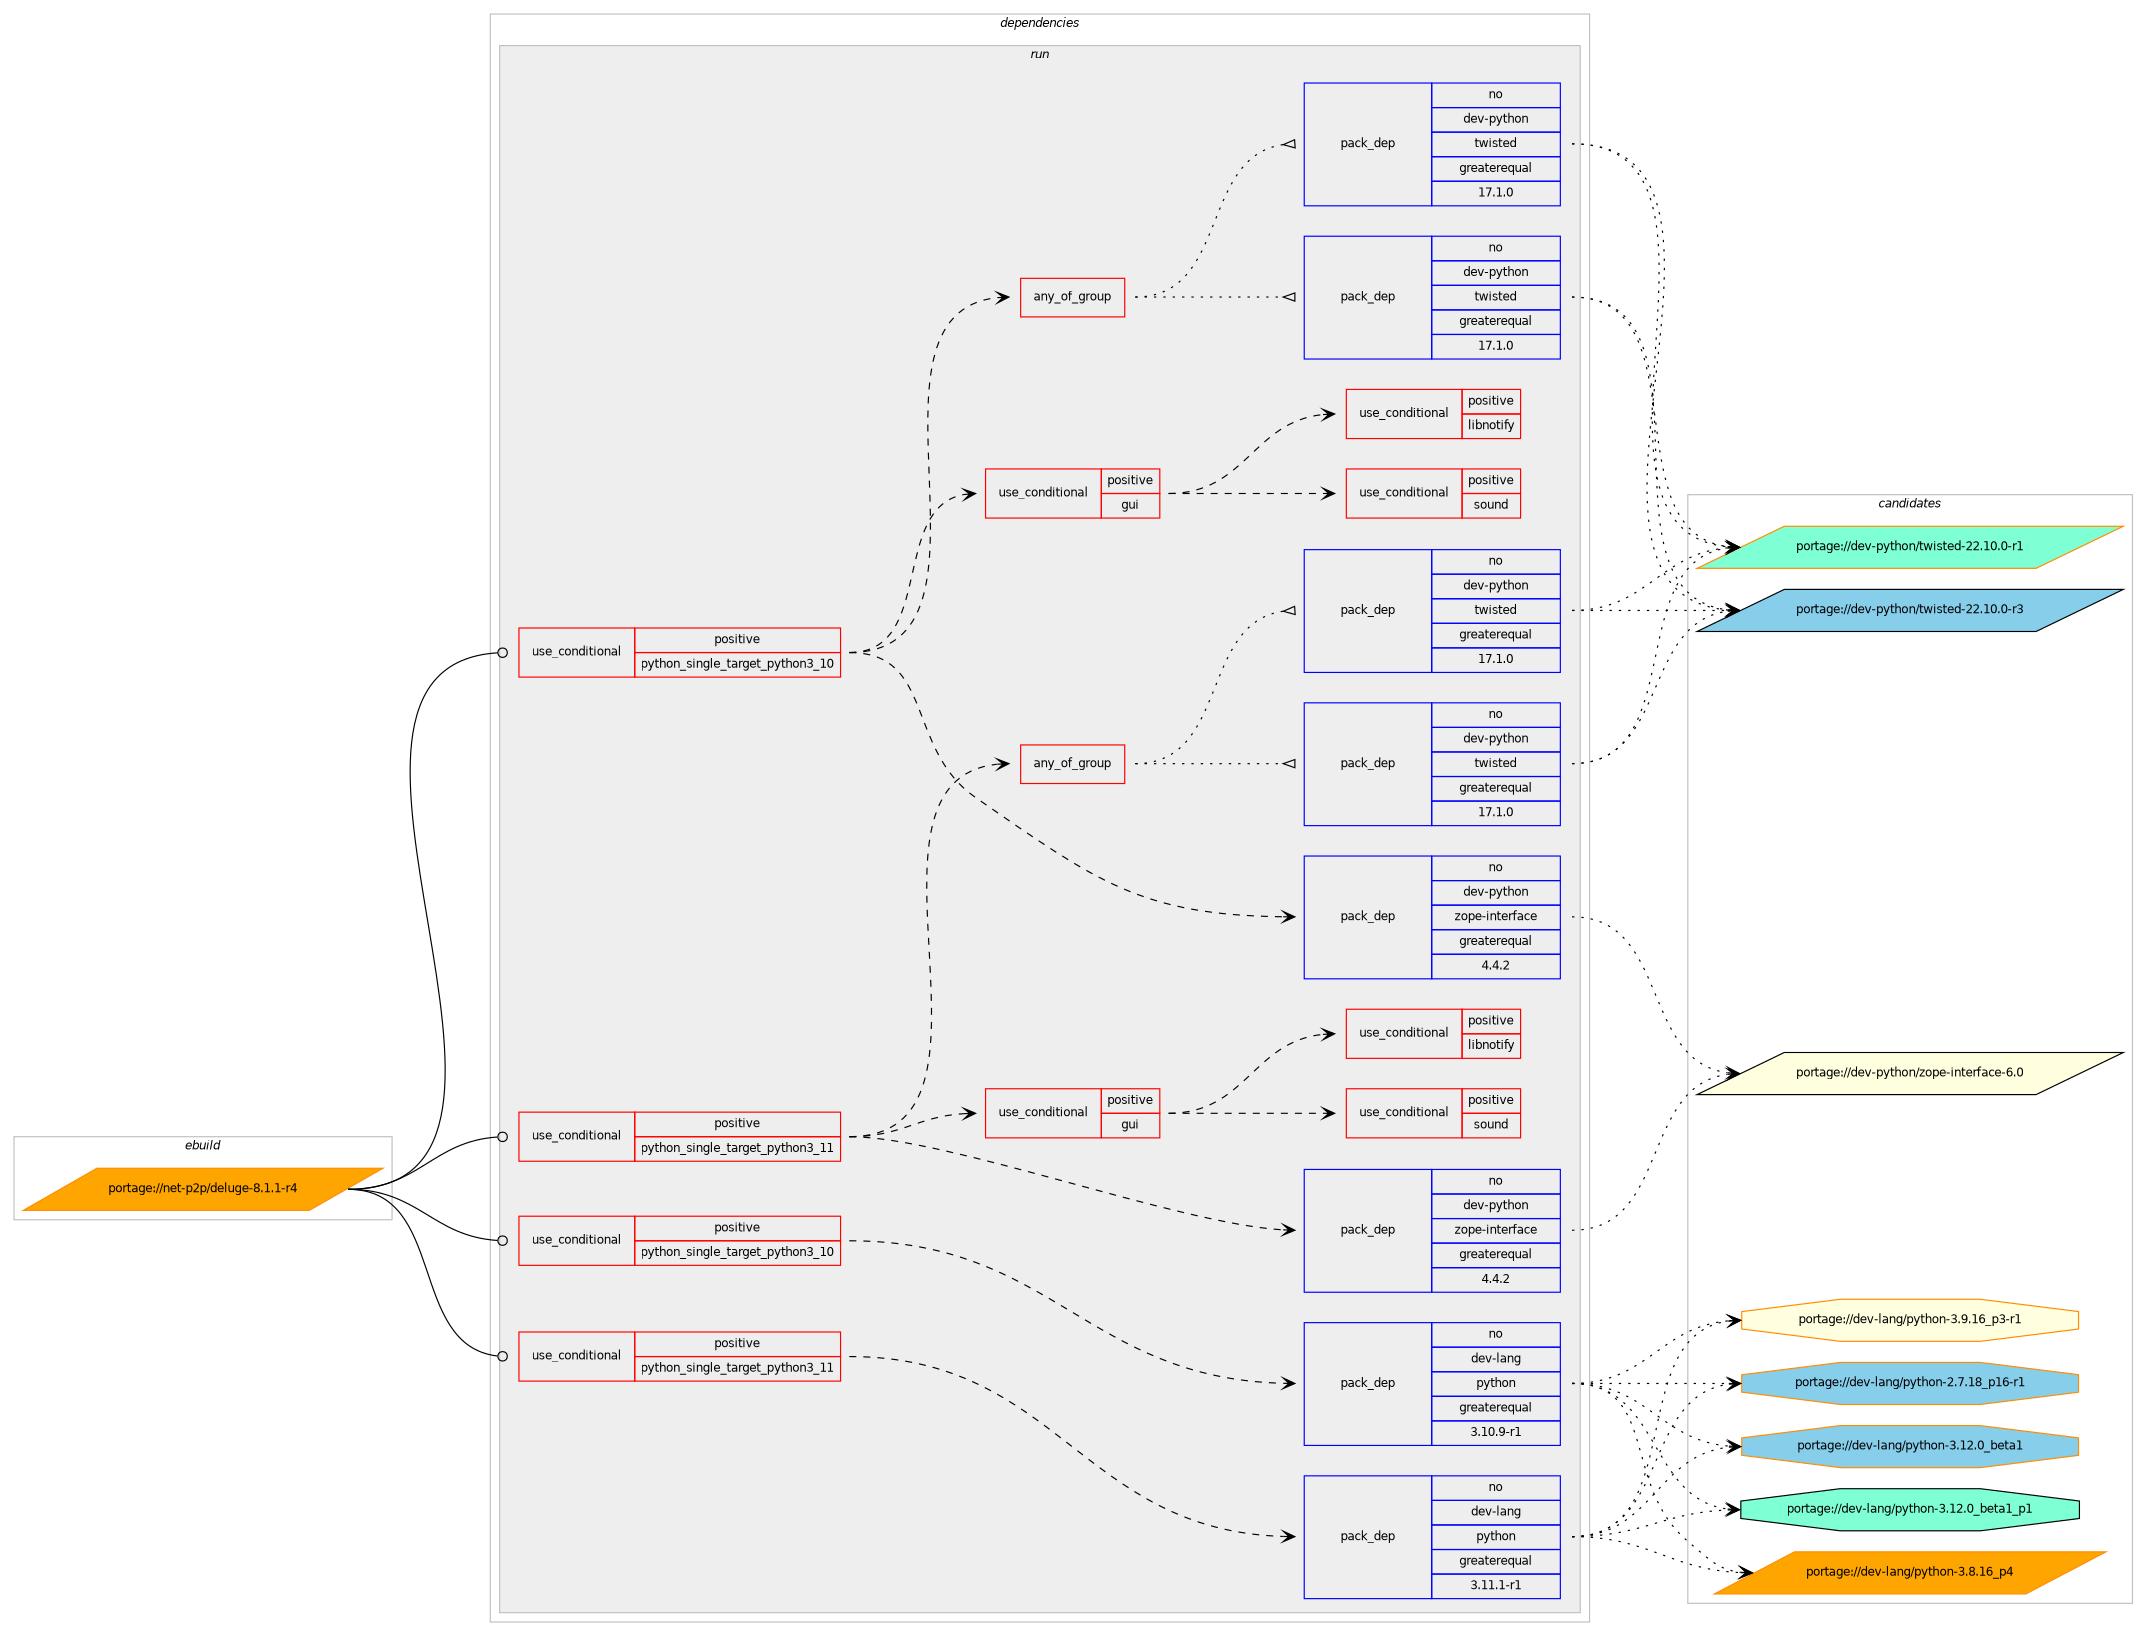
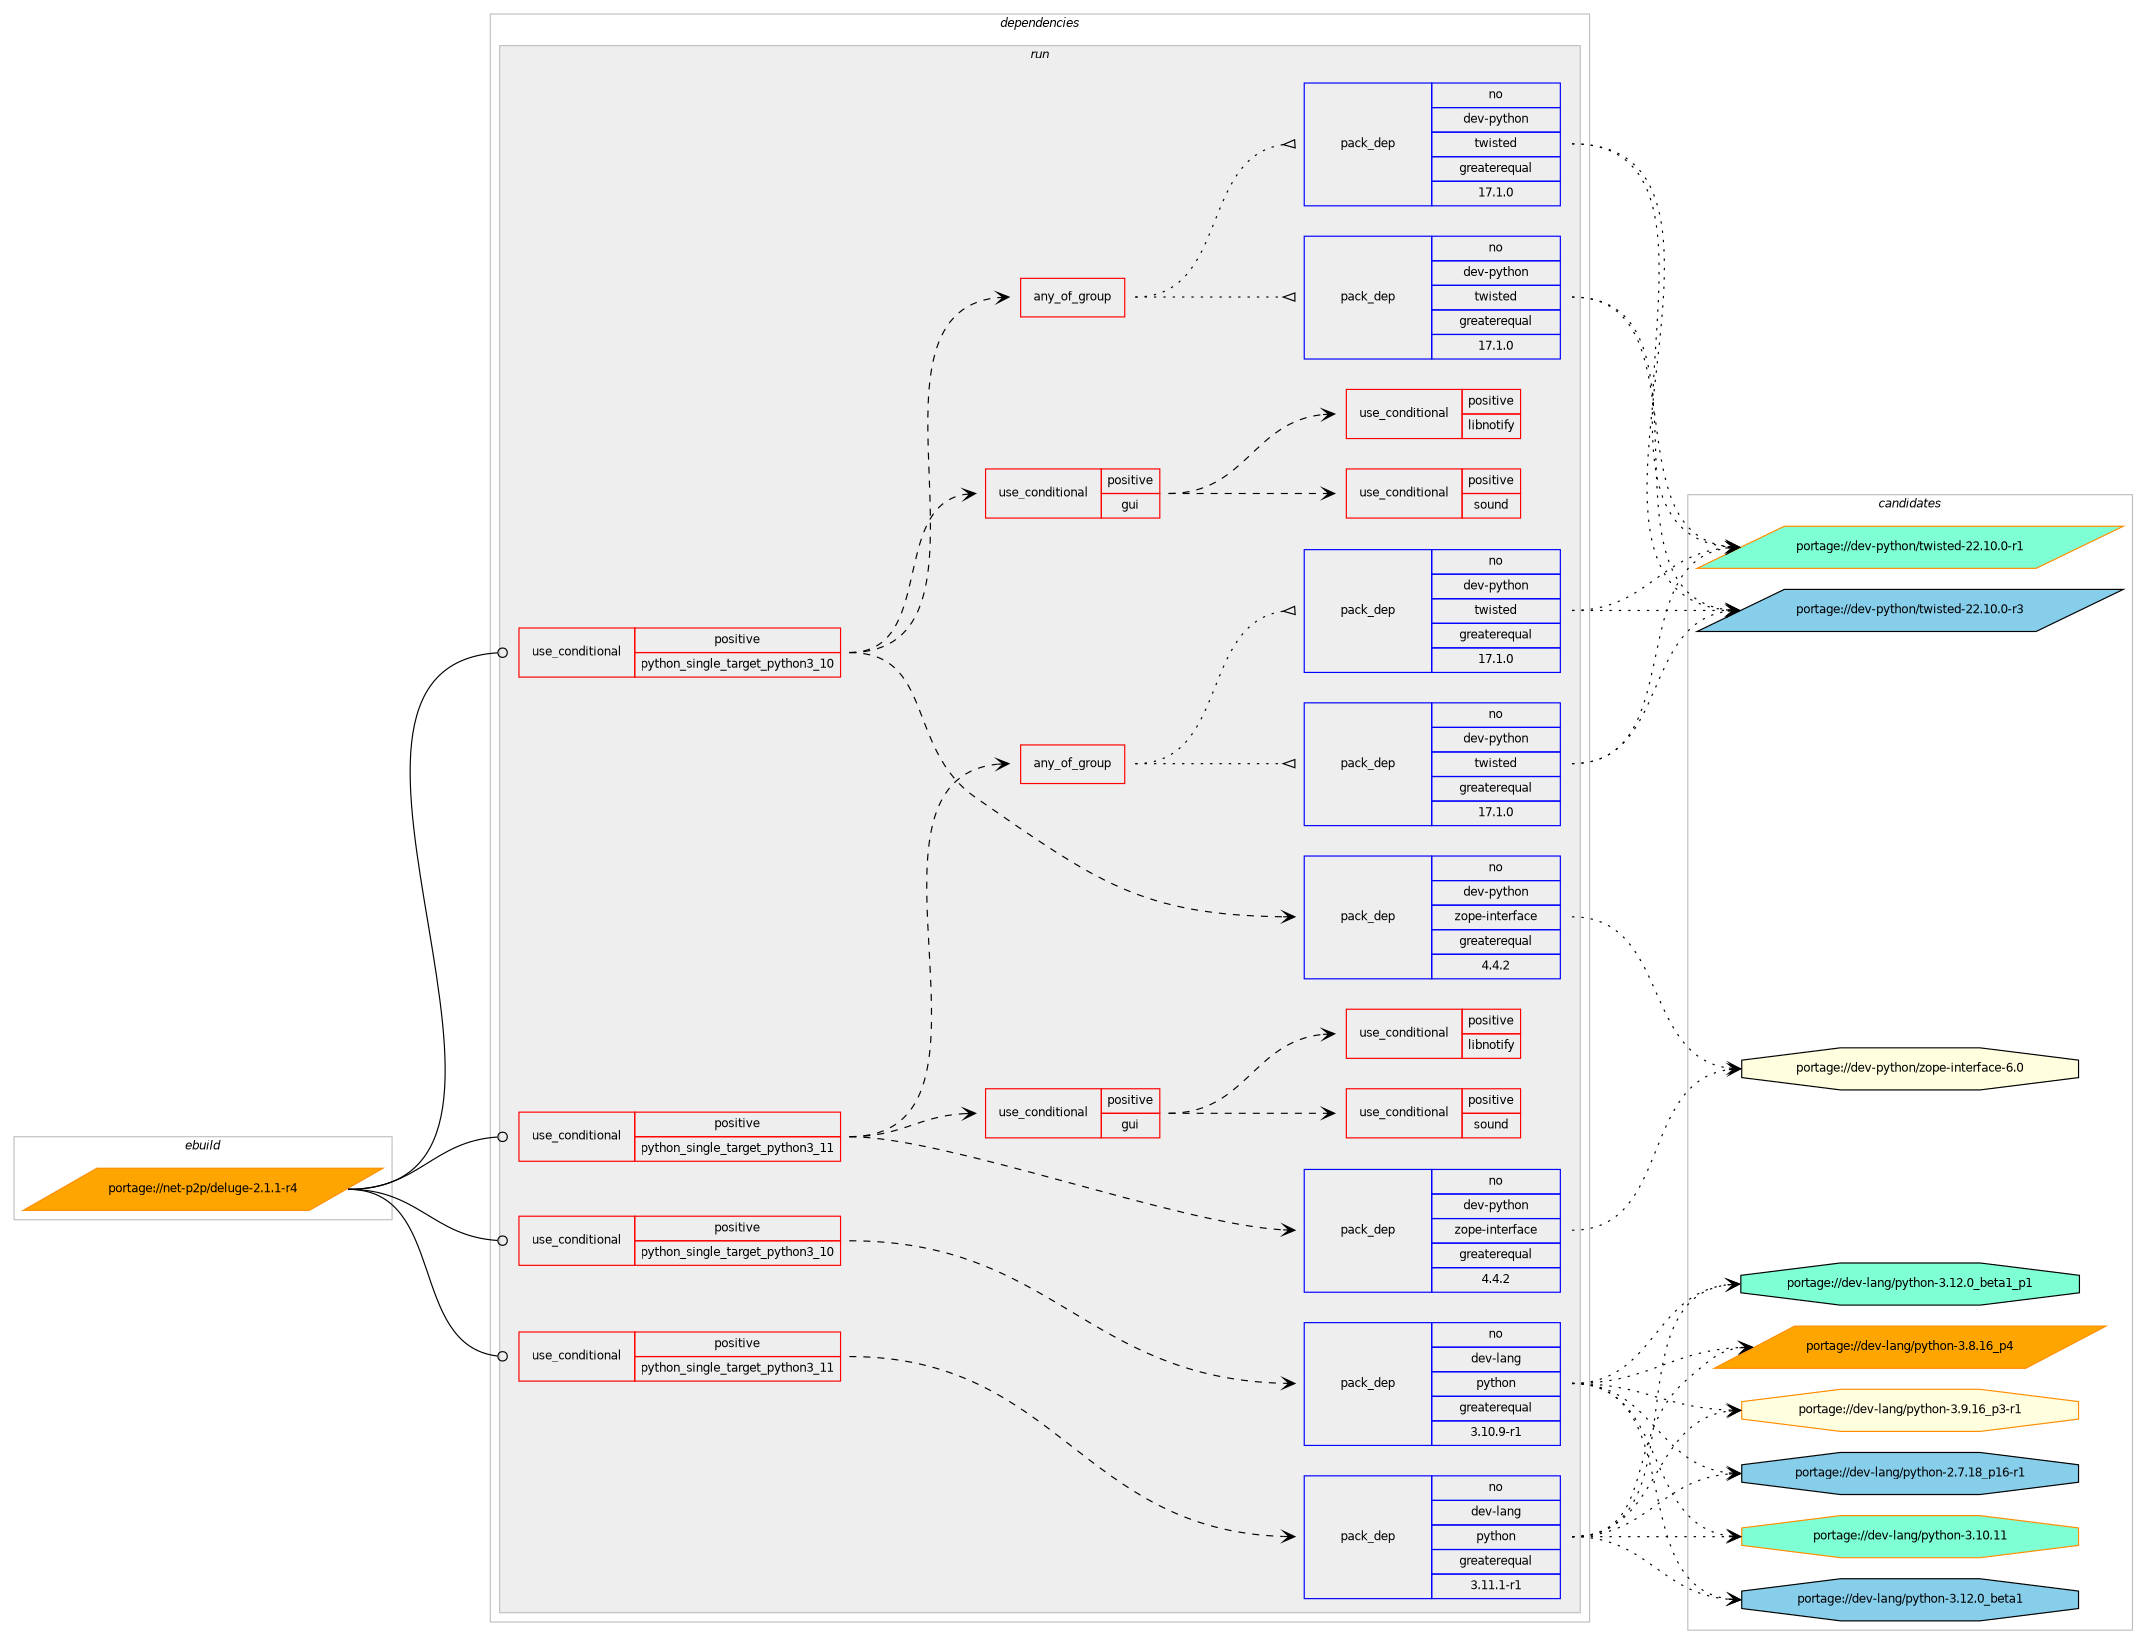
node "portage://dev-python/zope-interface-6.0": shape parallelogram -> octagon
node "portage://net-p2p/deluge-8.1.1-r4": label "portage://net-p2p/deluge-8.1.1-r4" -> "portage://net-p2p/deluge-2.1.1-r4"
node "portage://dev-lang/python-2.7.18_p16-r1": color darkorange -> black
node "portage://dev-lang/python-3.12.0_beta1": color darkorange -> black
node "portage://dev-lang/python-3.10.11": added
